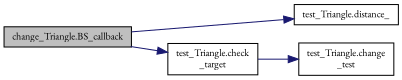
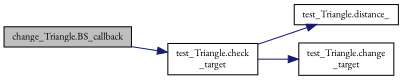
edge "change_Triangle.BS_callback" -> "test_Triangle.distance_": now "test_Triangle.check _target" -> "test_Triangle.distance_"
node "test_Triangle.change _test": label "test_Triangle.change _test" -> "test_Triangle.change _target"
